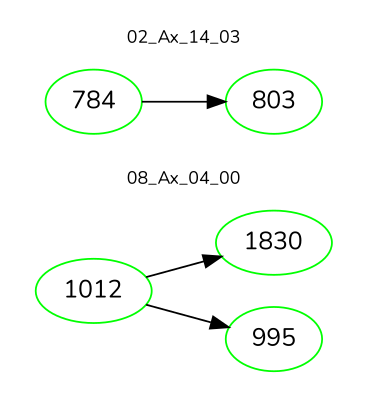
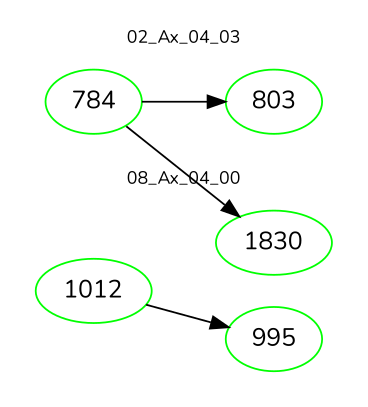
cluster "02_Ax_14_03": label "02_Ax_14_03" -> "02_Ax_04_03"
edge "1012" -> "1830": now "784" -> "1830"
